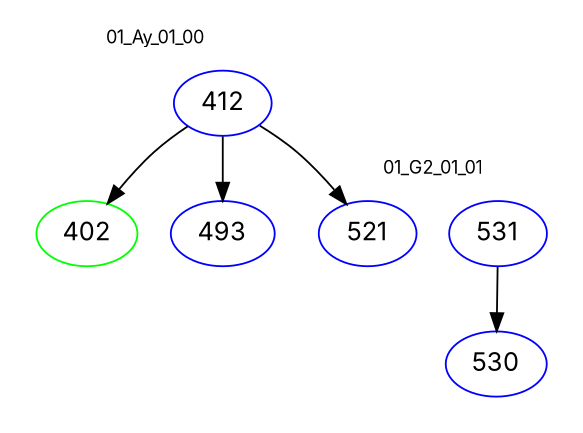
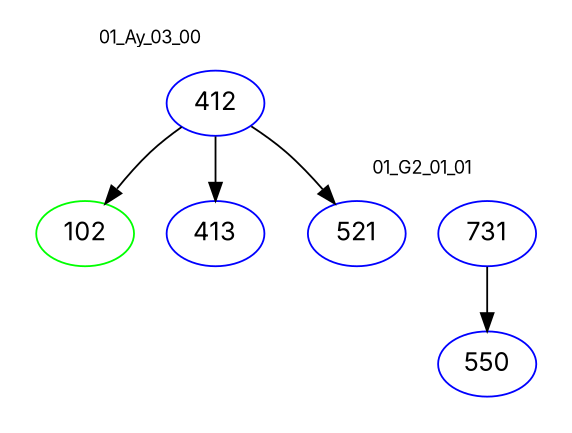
cluster "01_Ay_01_00": label "01_Ay_01_00" -> "01_Ay_03_00"
node "402": label "402" -> "102"
node "493": label "493" -> "413"
node "531": label "531" -> "731"
node "530": label "530" -> "550"
